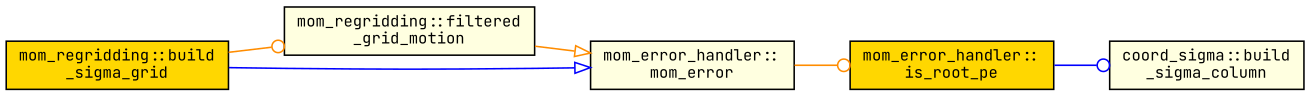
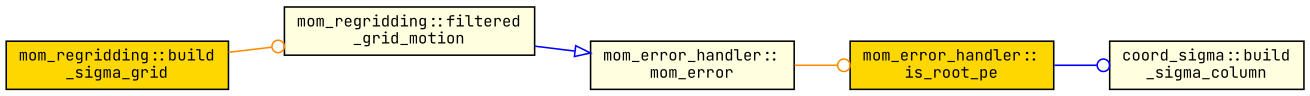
edge "mom_regridding::filtered _grid_motion" -> "mom_error_handler:: mom_error": color darkorange -> blue
edge "mom_regridding::build _sigma_grid" -> "mom_error_handler:: mom_error": removed
